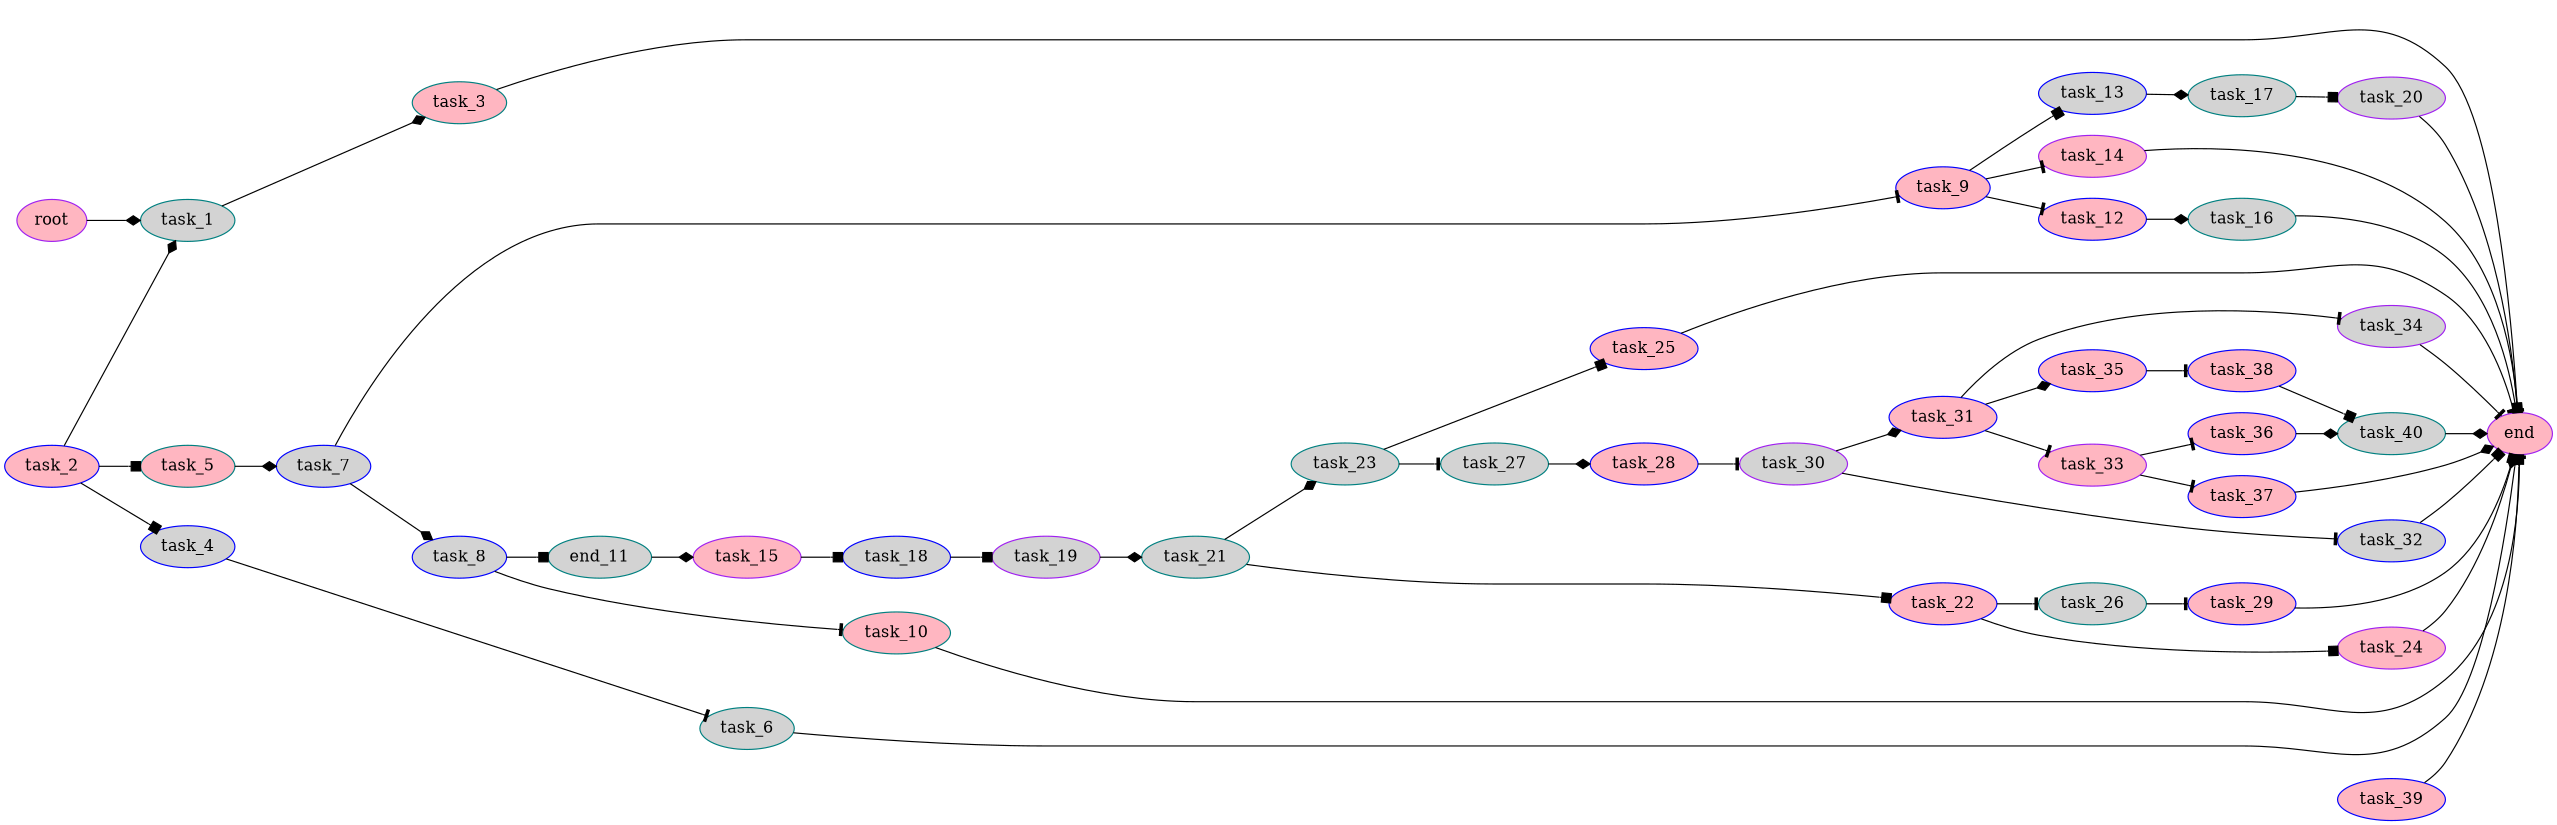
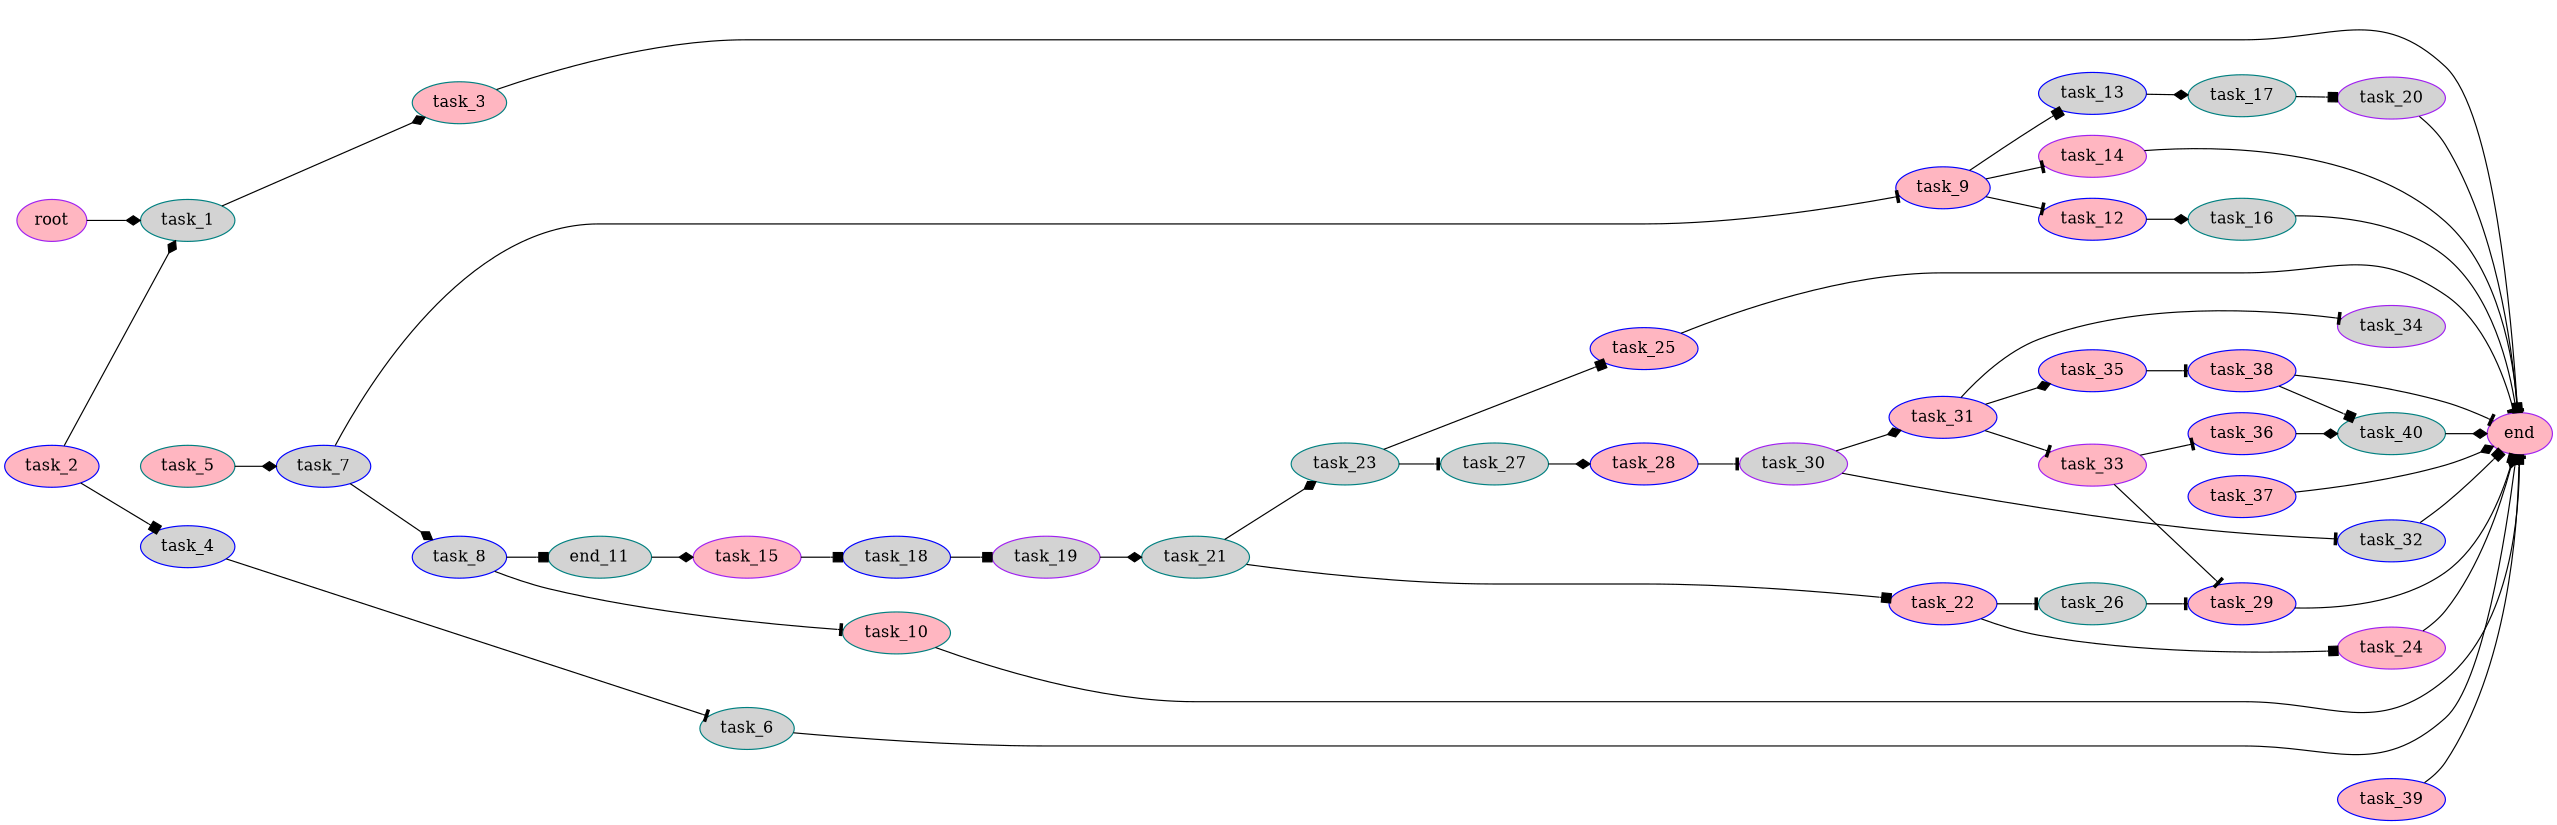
edge "task_34" -> "end": now "task_38" -> "end"
edge "task_2" -> "task_5": removed
edge "task_33" -> "task_37": now "task_33" -> "task_29"
